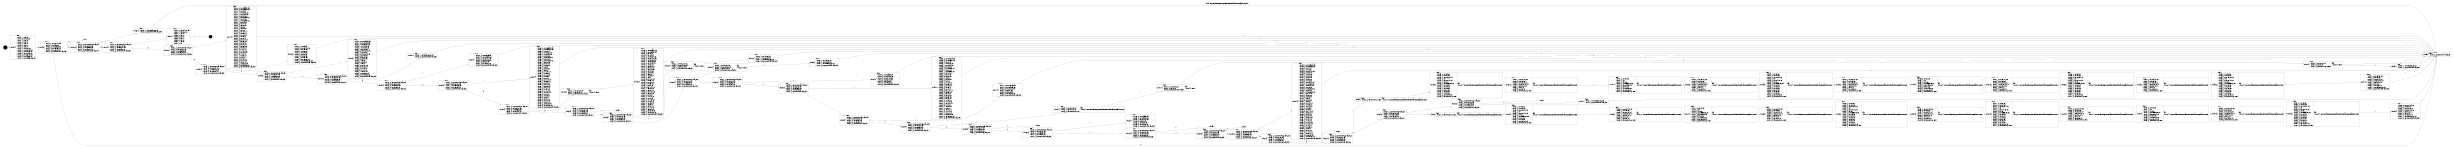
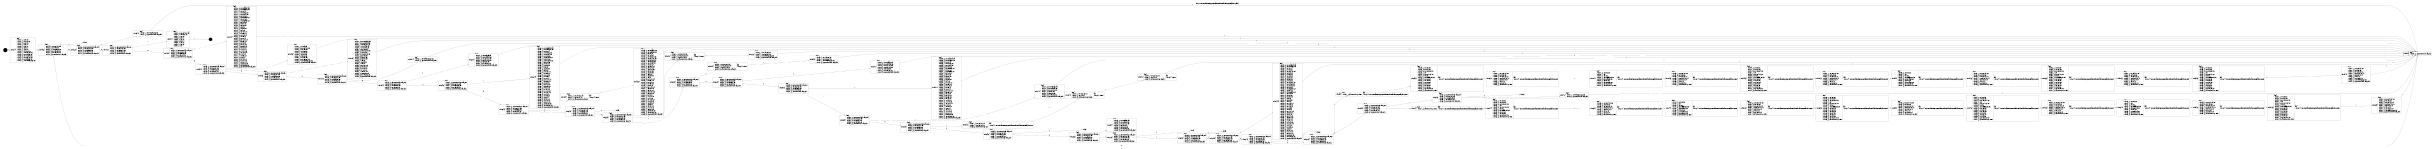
node "0x401e59 [12]": removed
